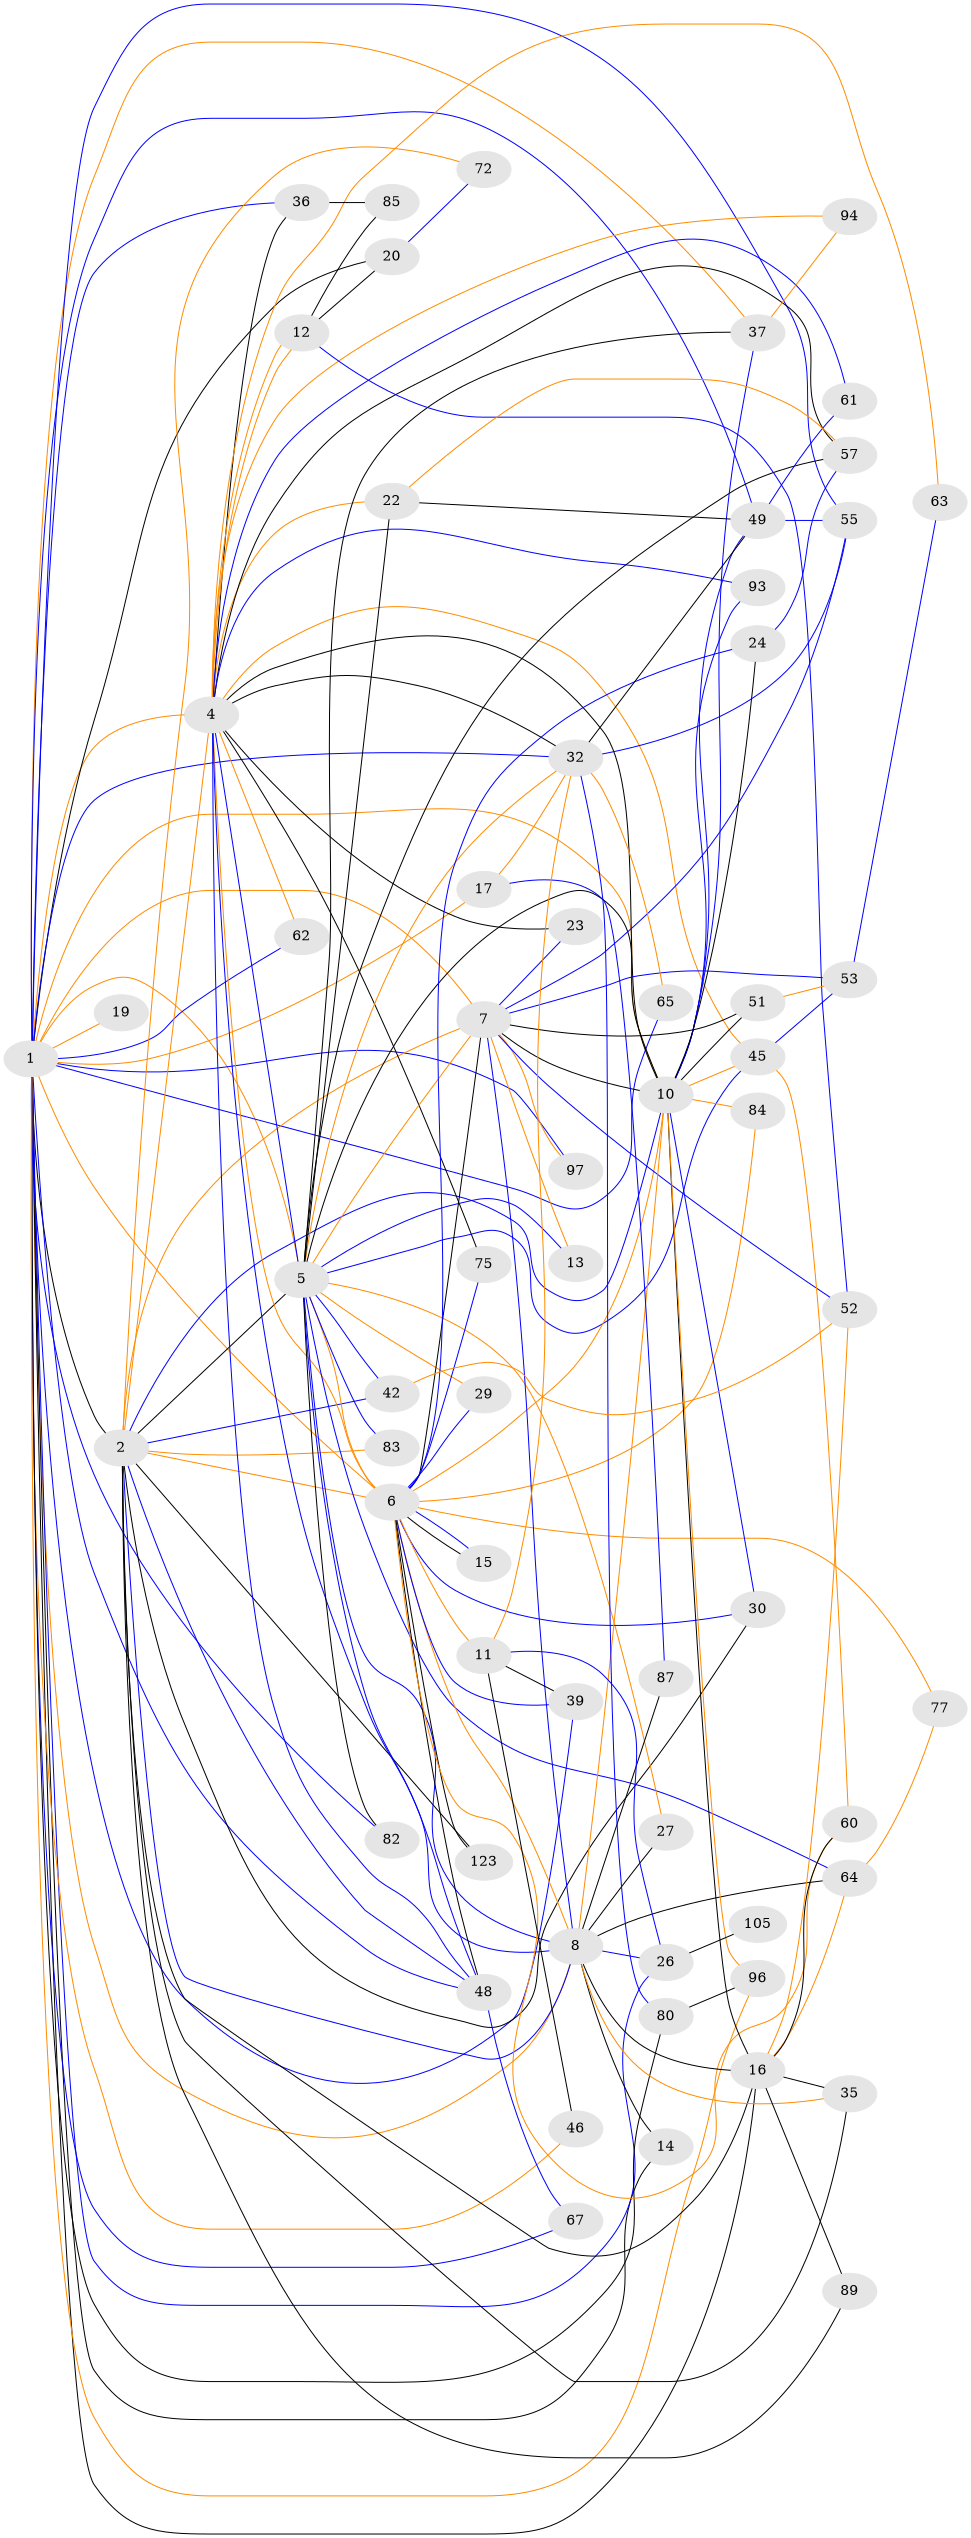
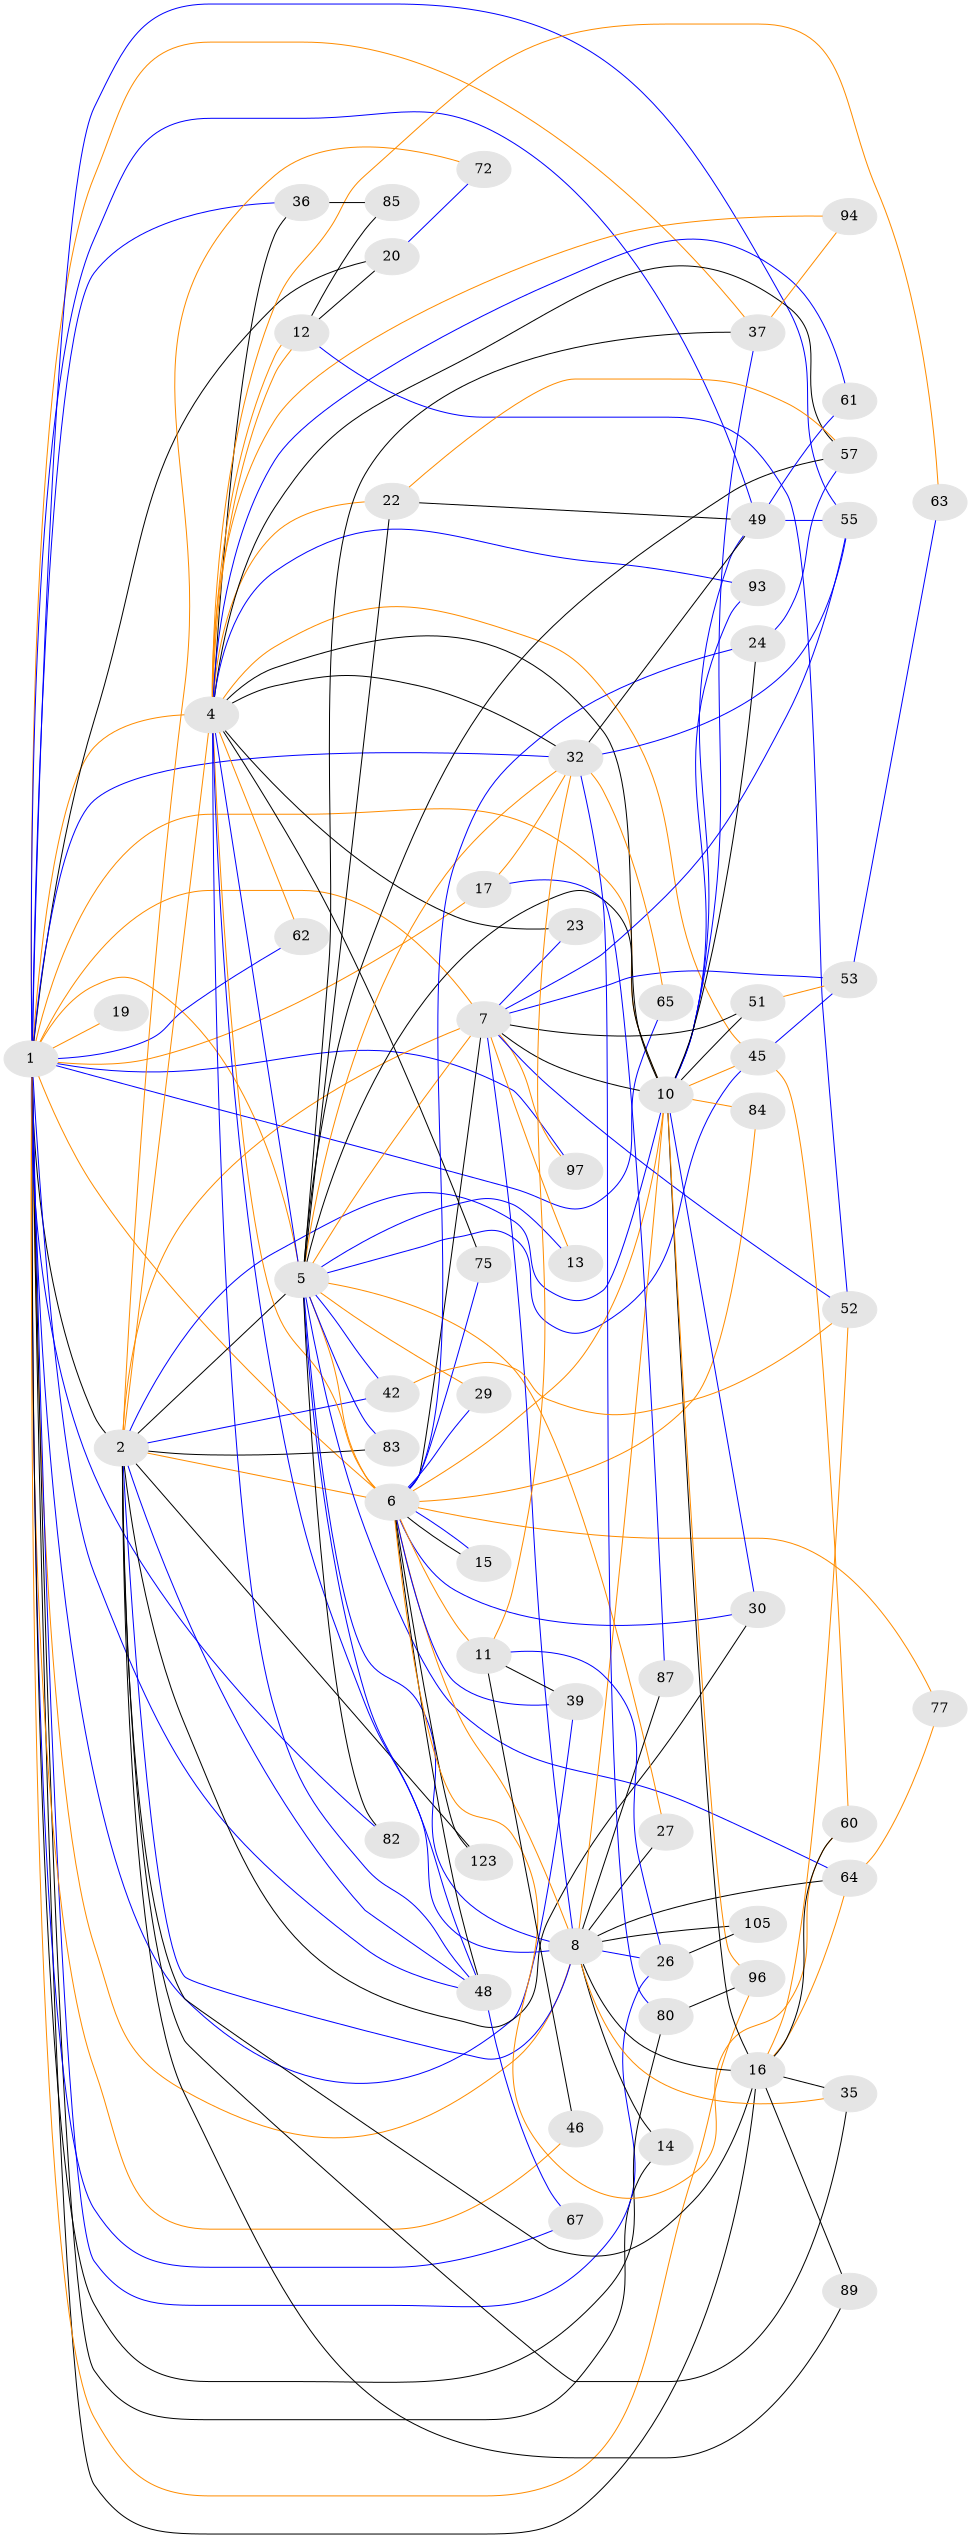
edge "2" -- "83": color darkorange -> black
edge "105" -- "8": added
